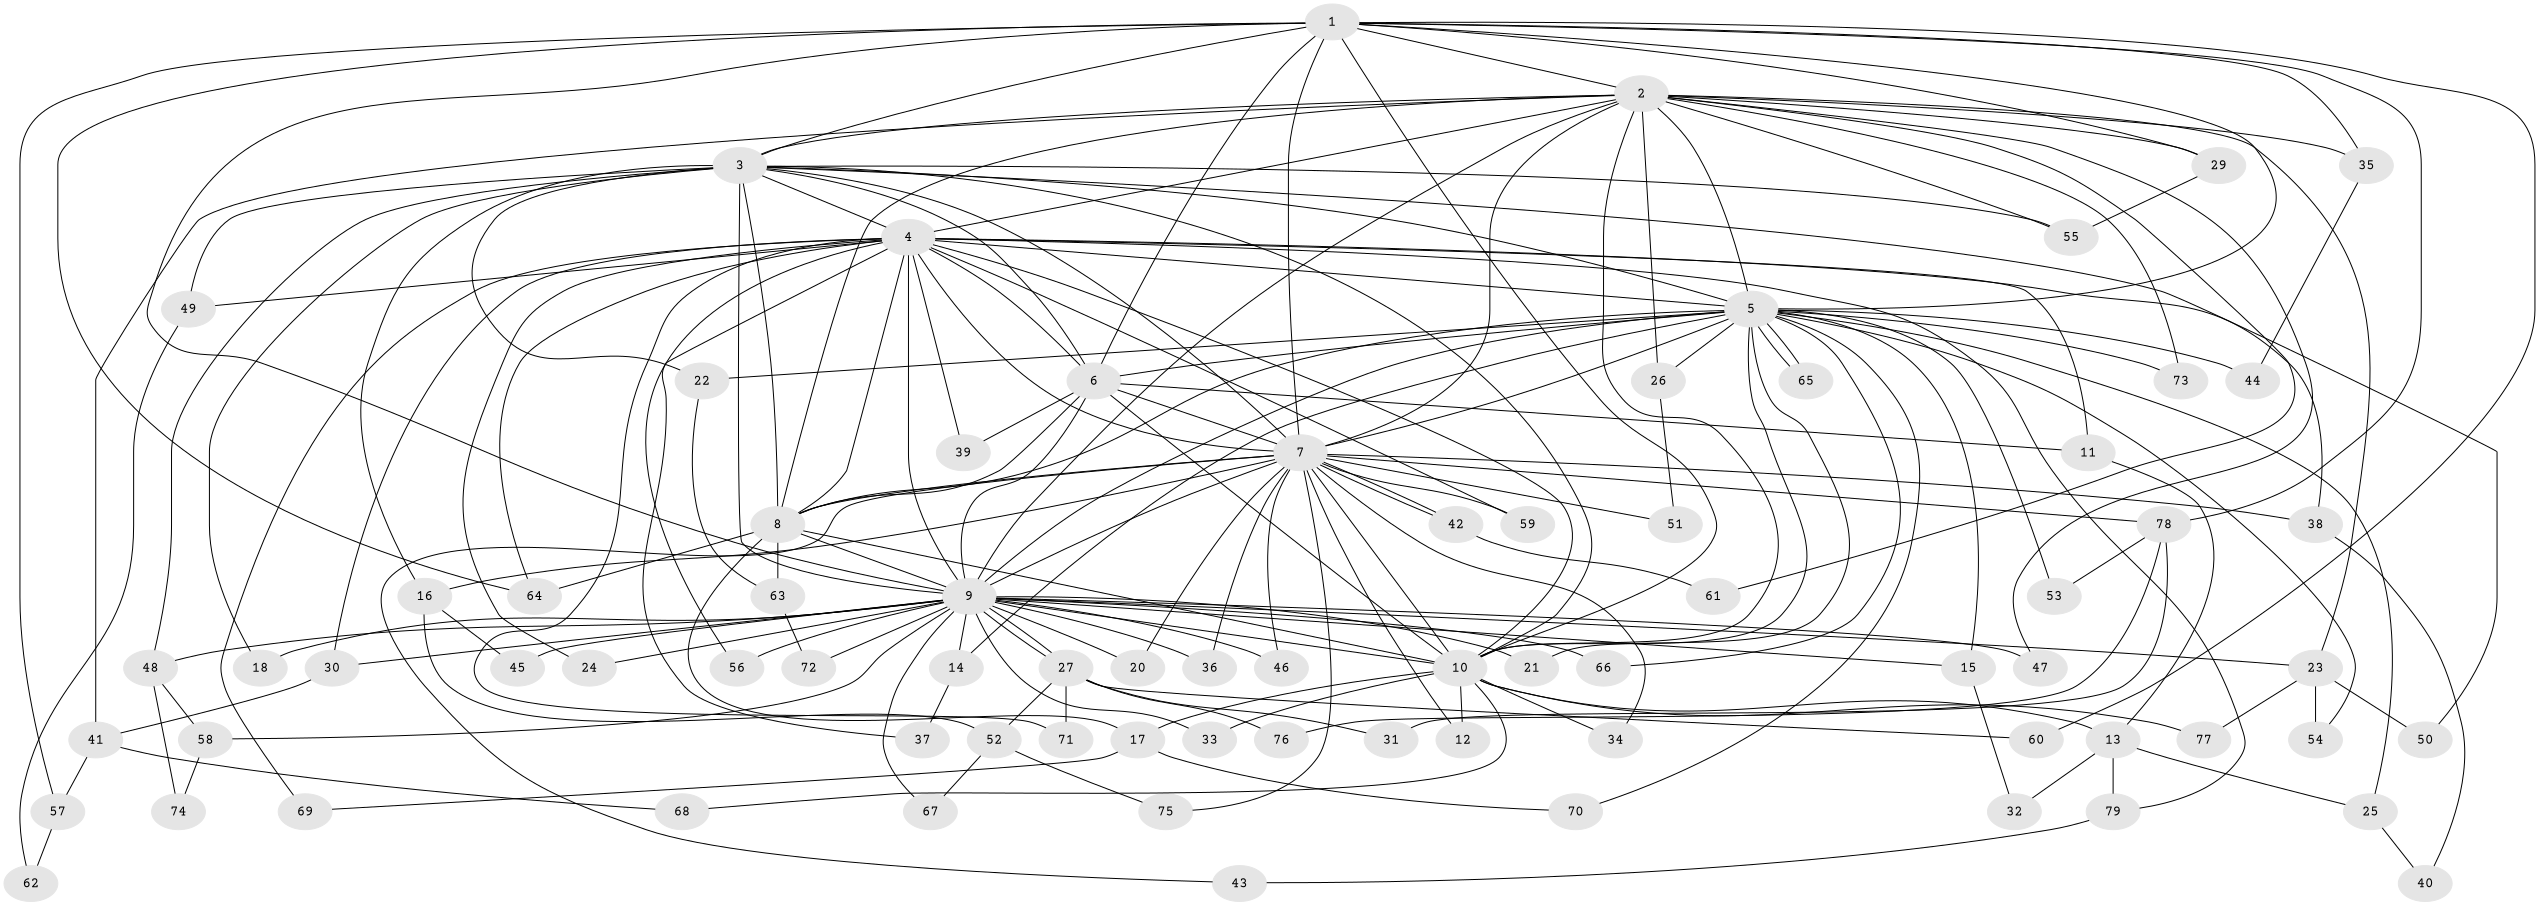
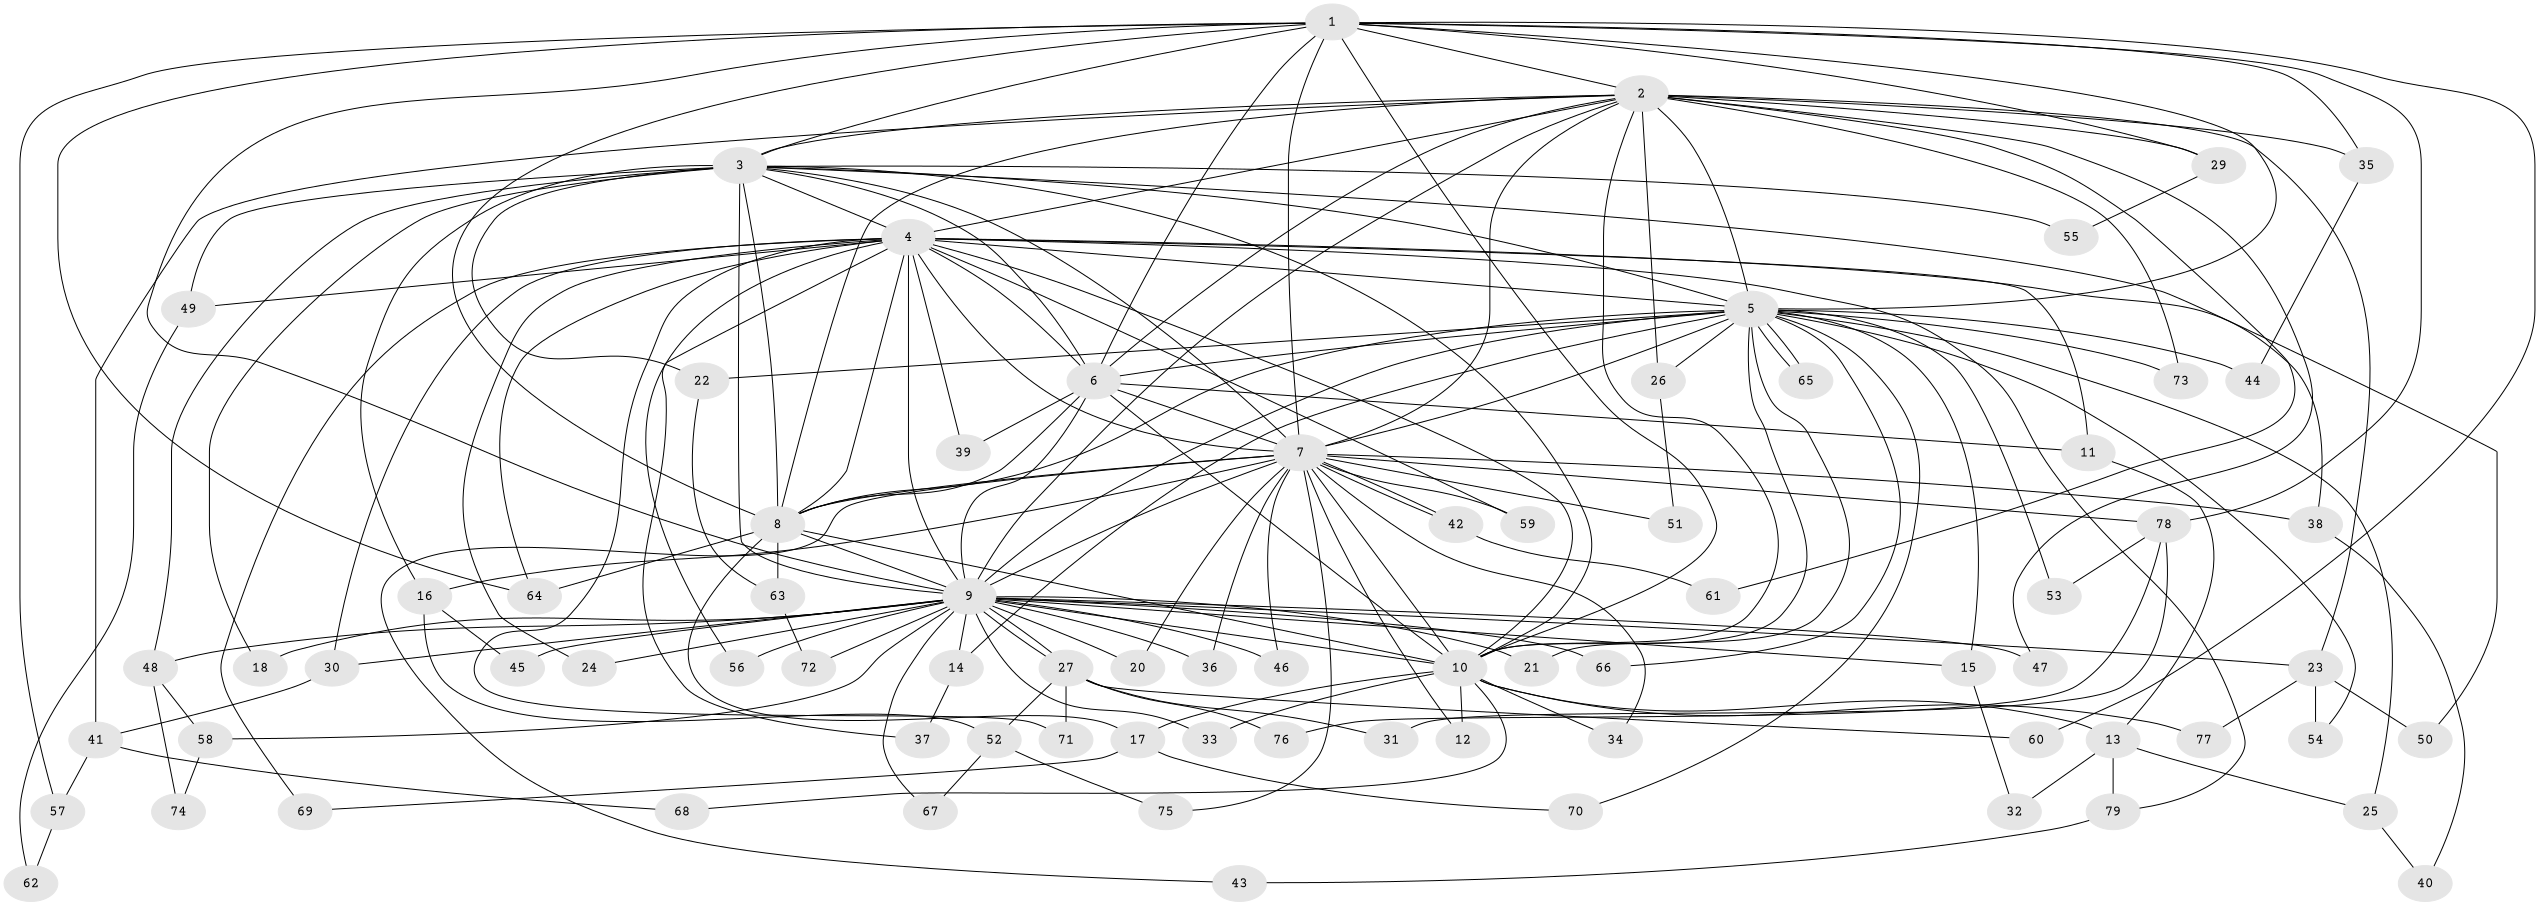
edge "1" -- "8": added
edge "2" -- "55": now "2" -- "6"
